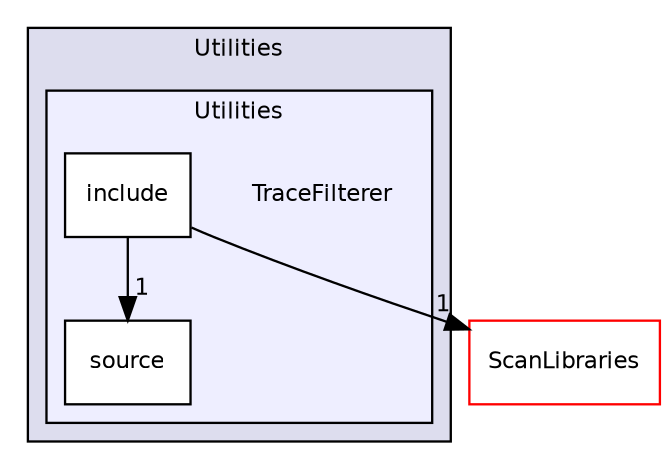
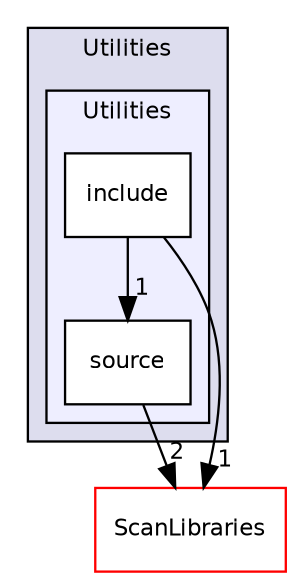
node "TraceFilterer": removed
edge "source" -> "ScanLibraries": added
